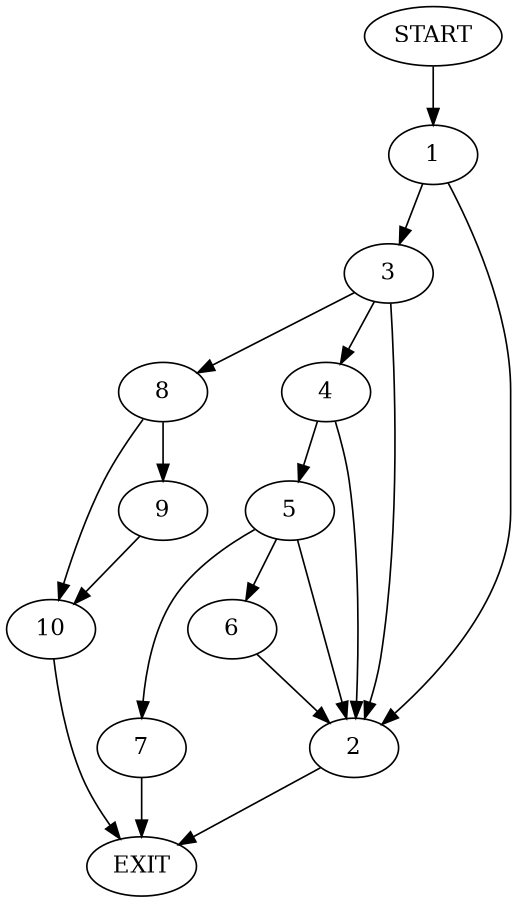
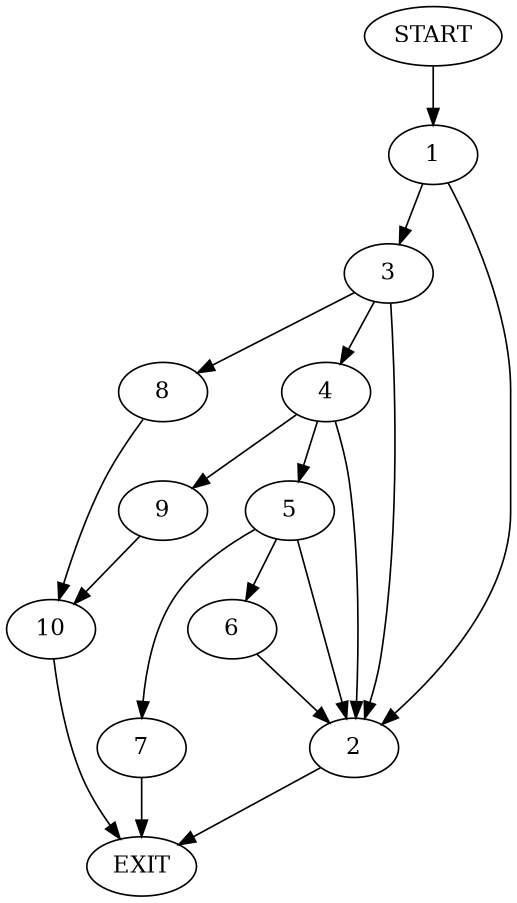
edge "8" -> "9": now "4" -> "9"
